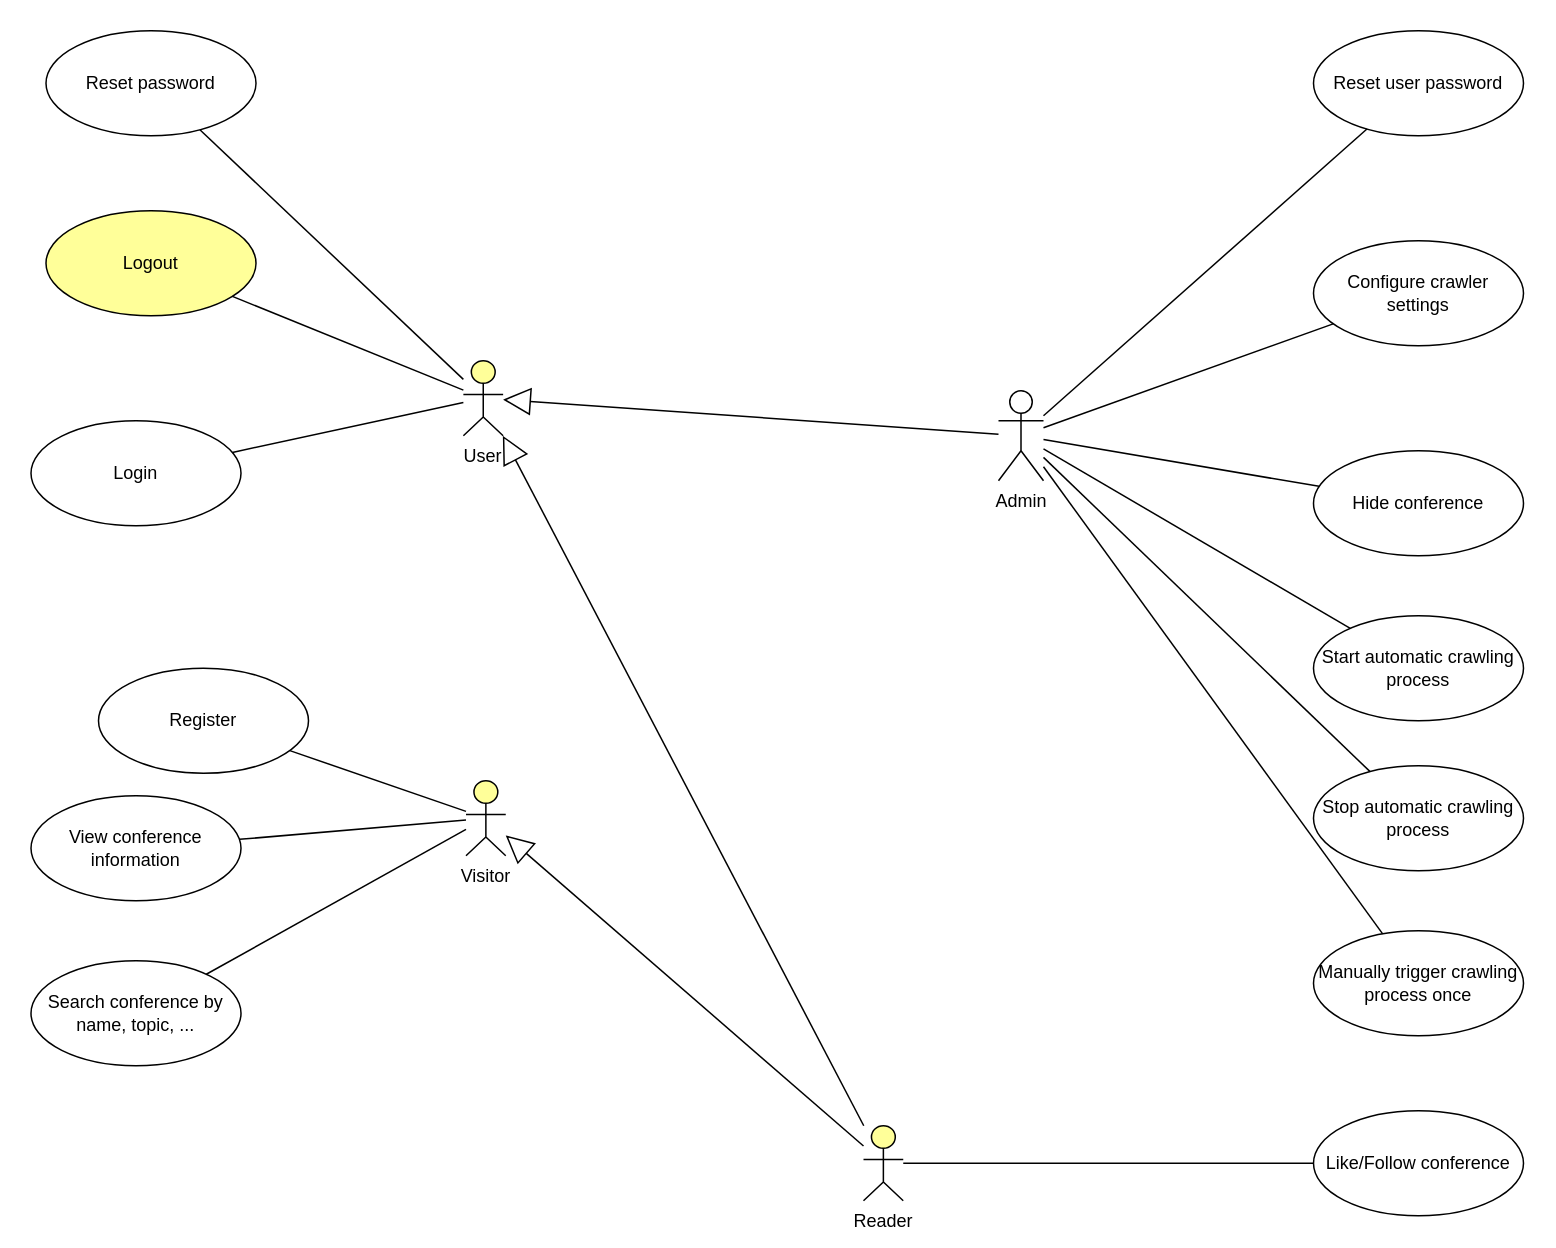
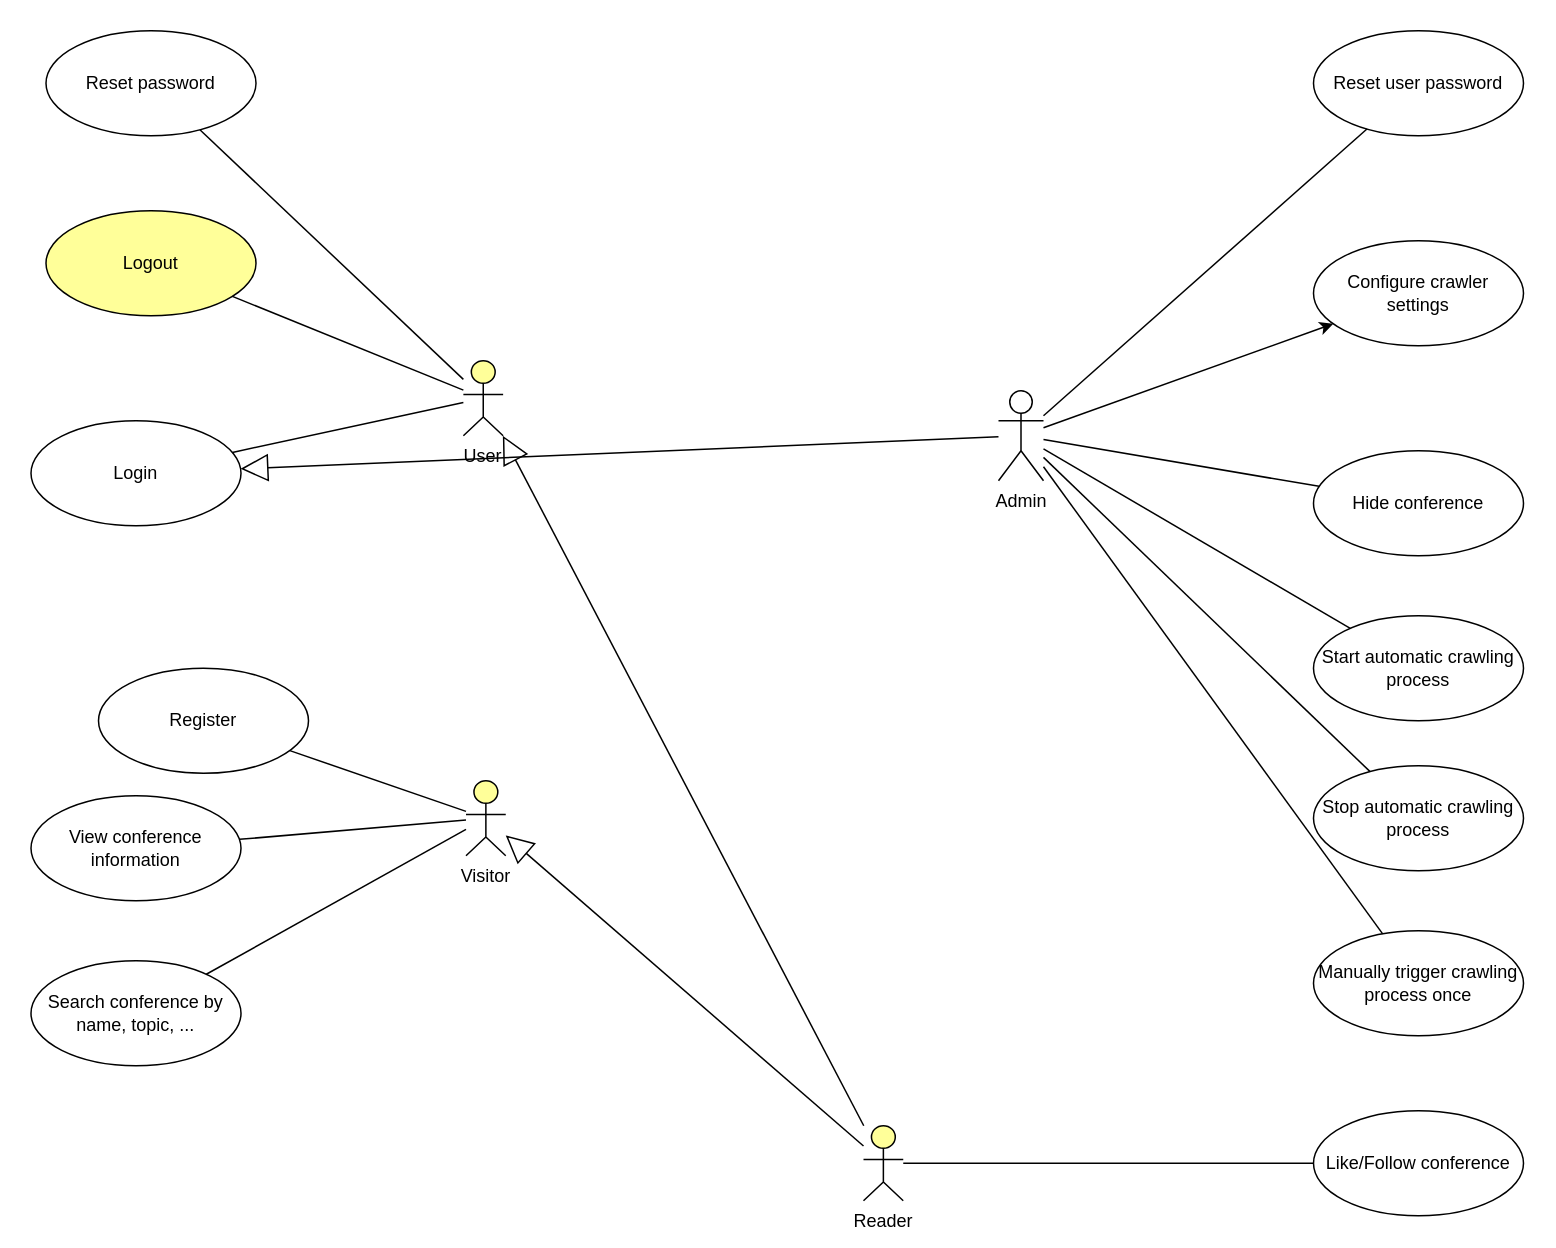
edge "Configure crawler settings" -- "Admin": arrowhead none -> classic
edge "Admin" -> "User": now "Admin" -> "Login"
